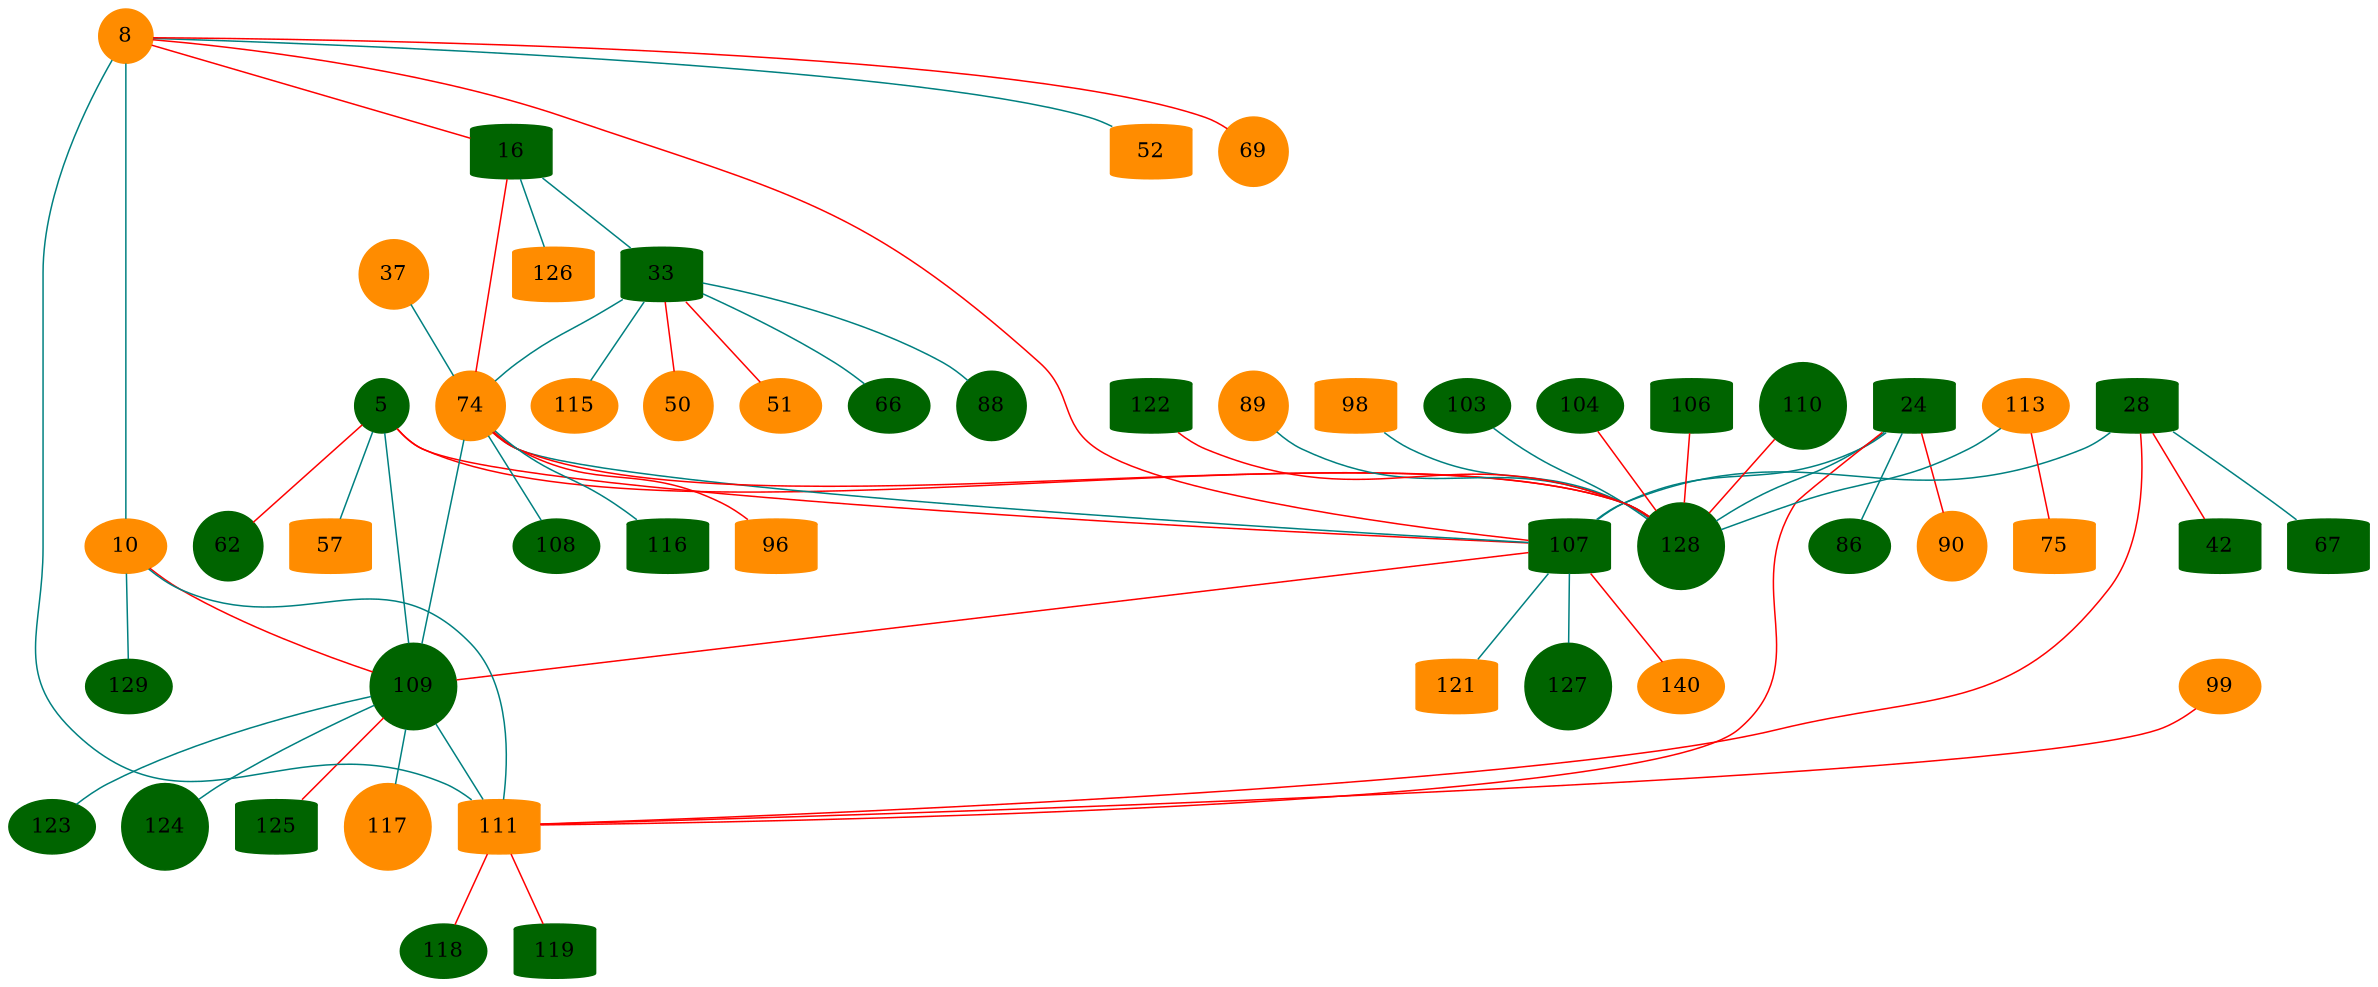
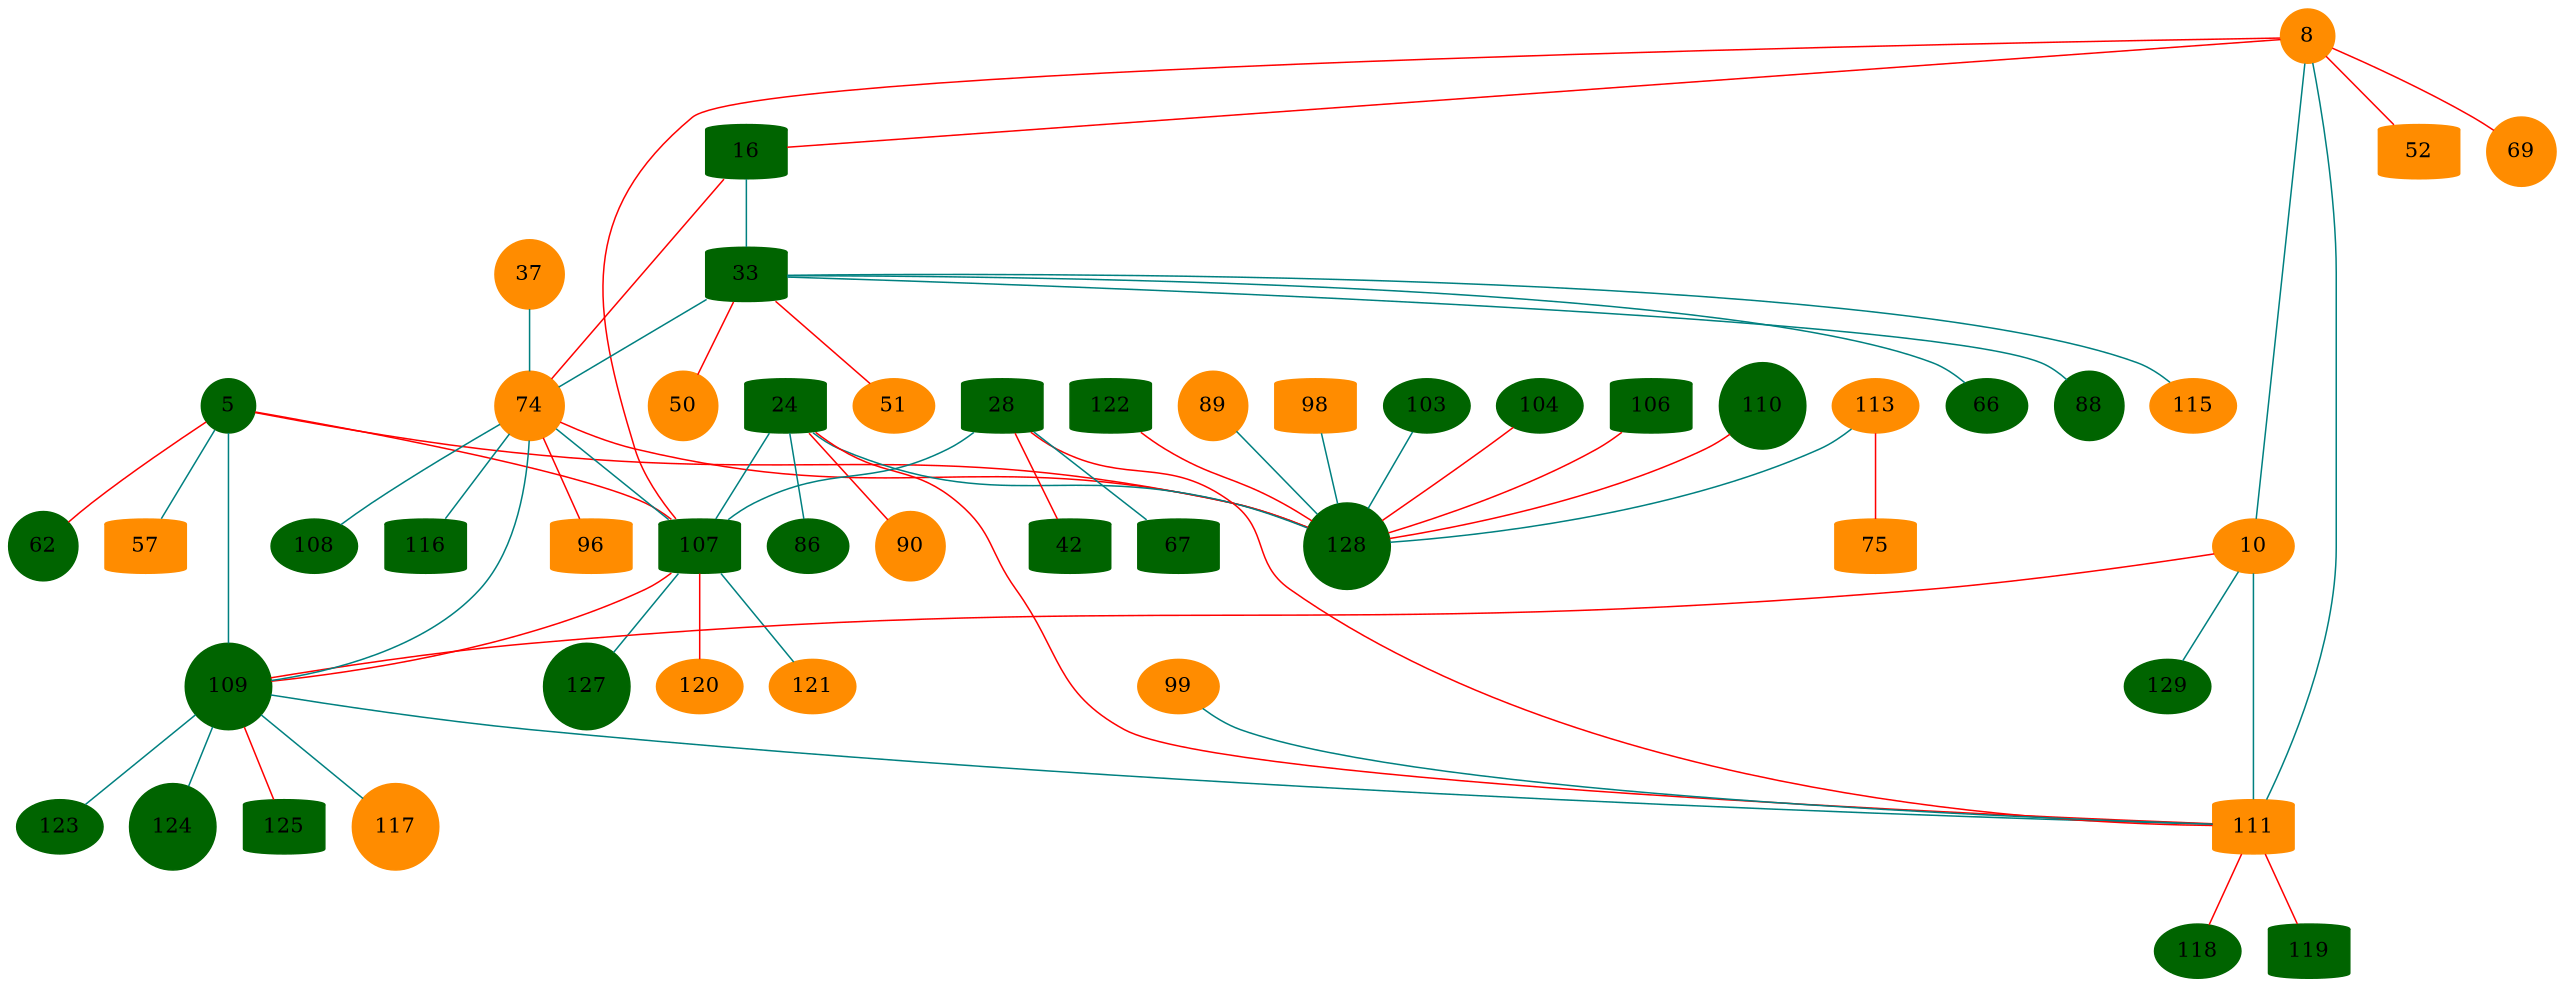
edge "8" -- "52": color teal -> red
node "126": removed
node "121": shape cylinder -> ellipse
node "140": label "140" -> "120"
edge "99" -- "111": color red -> teal
